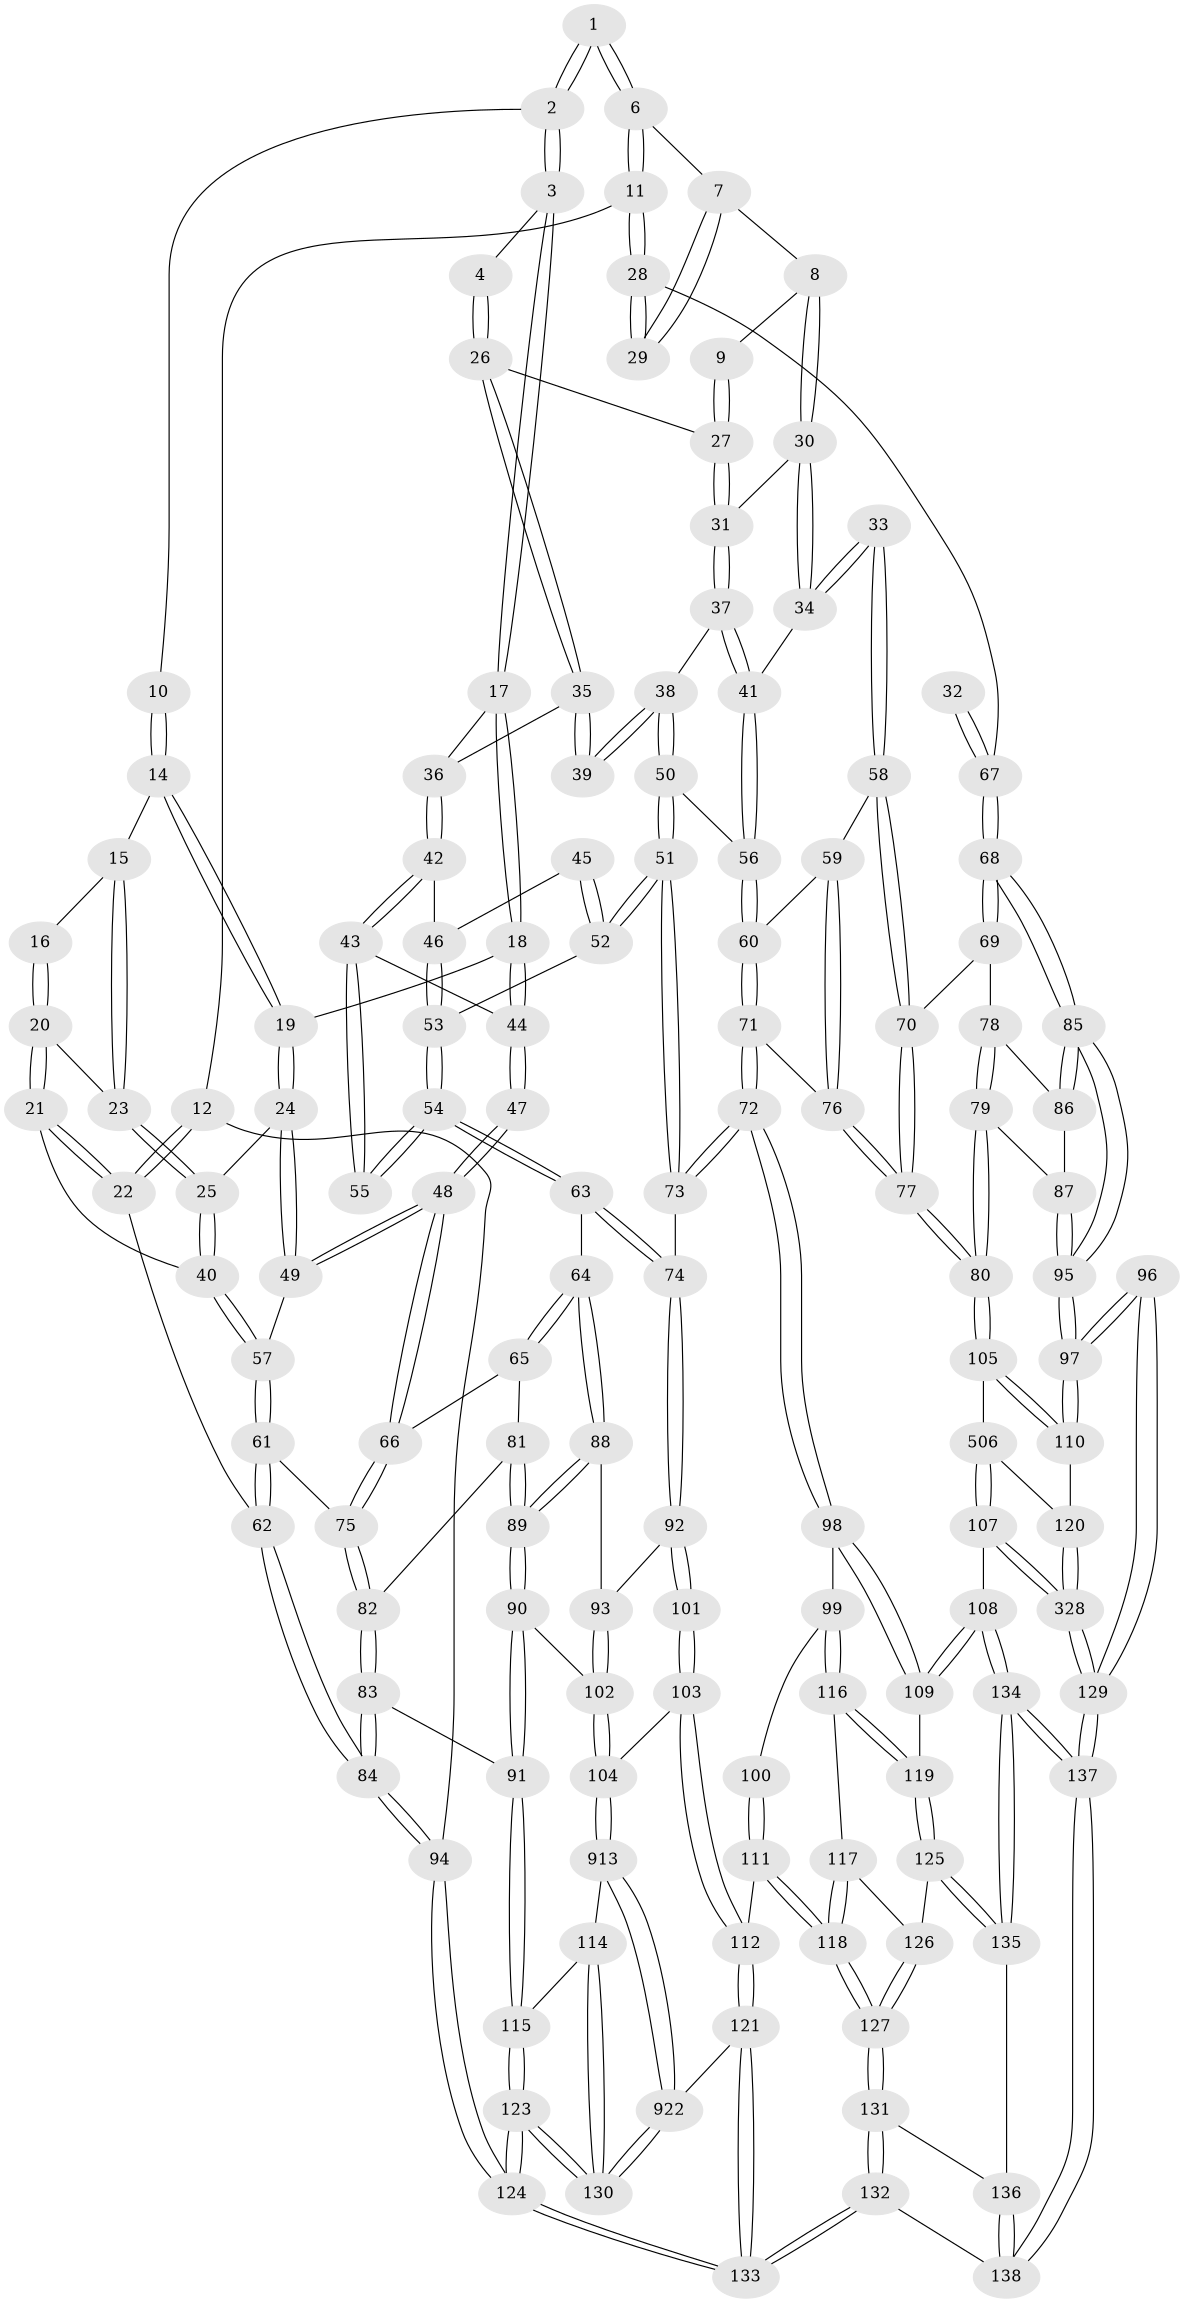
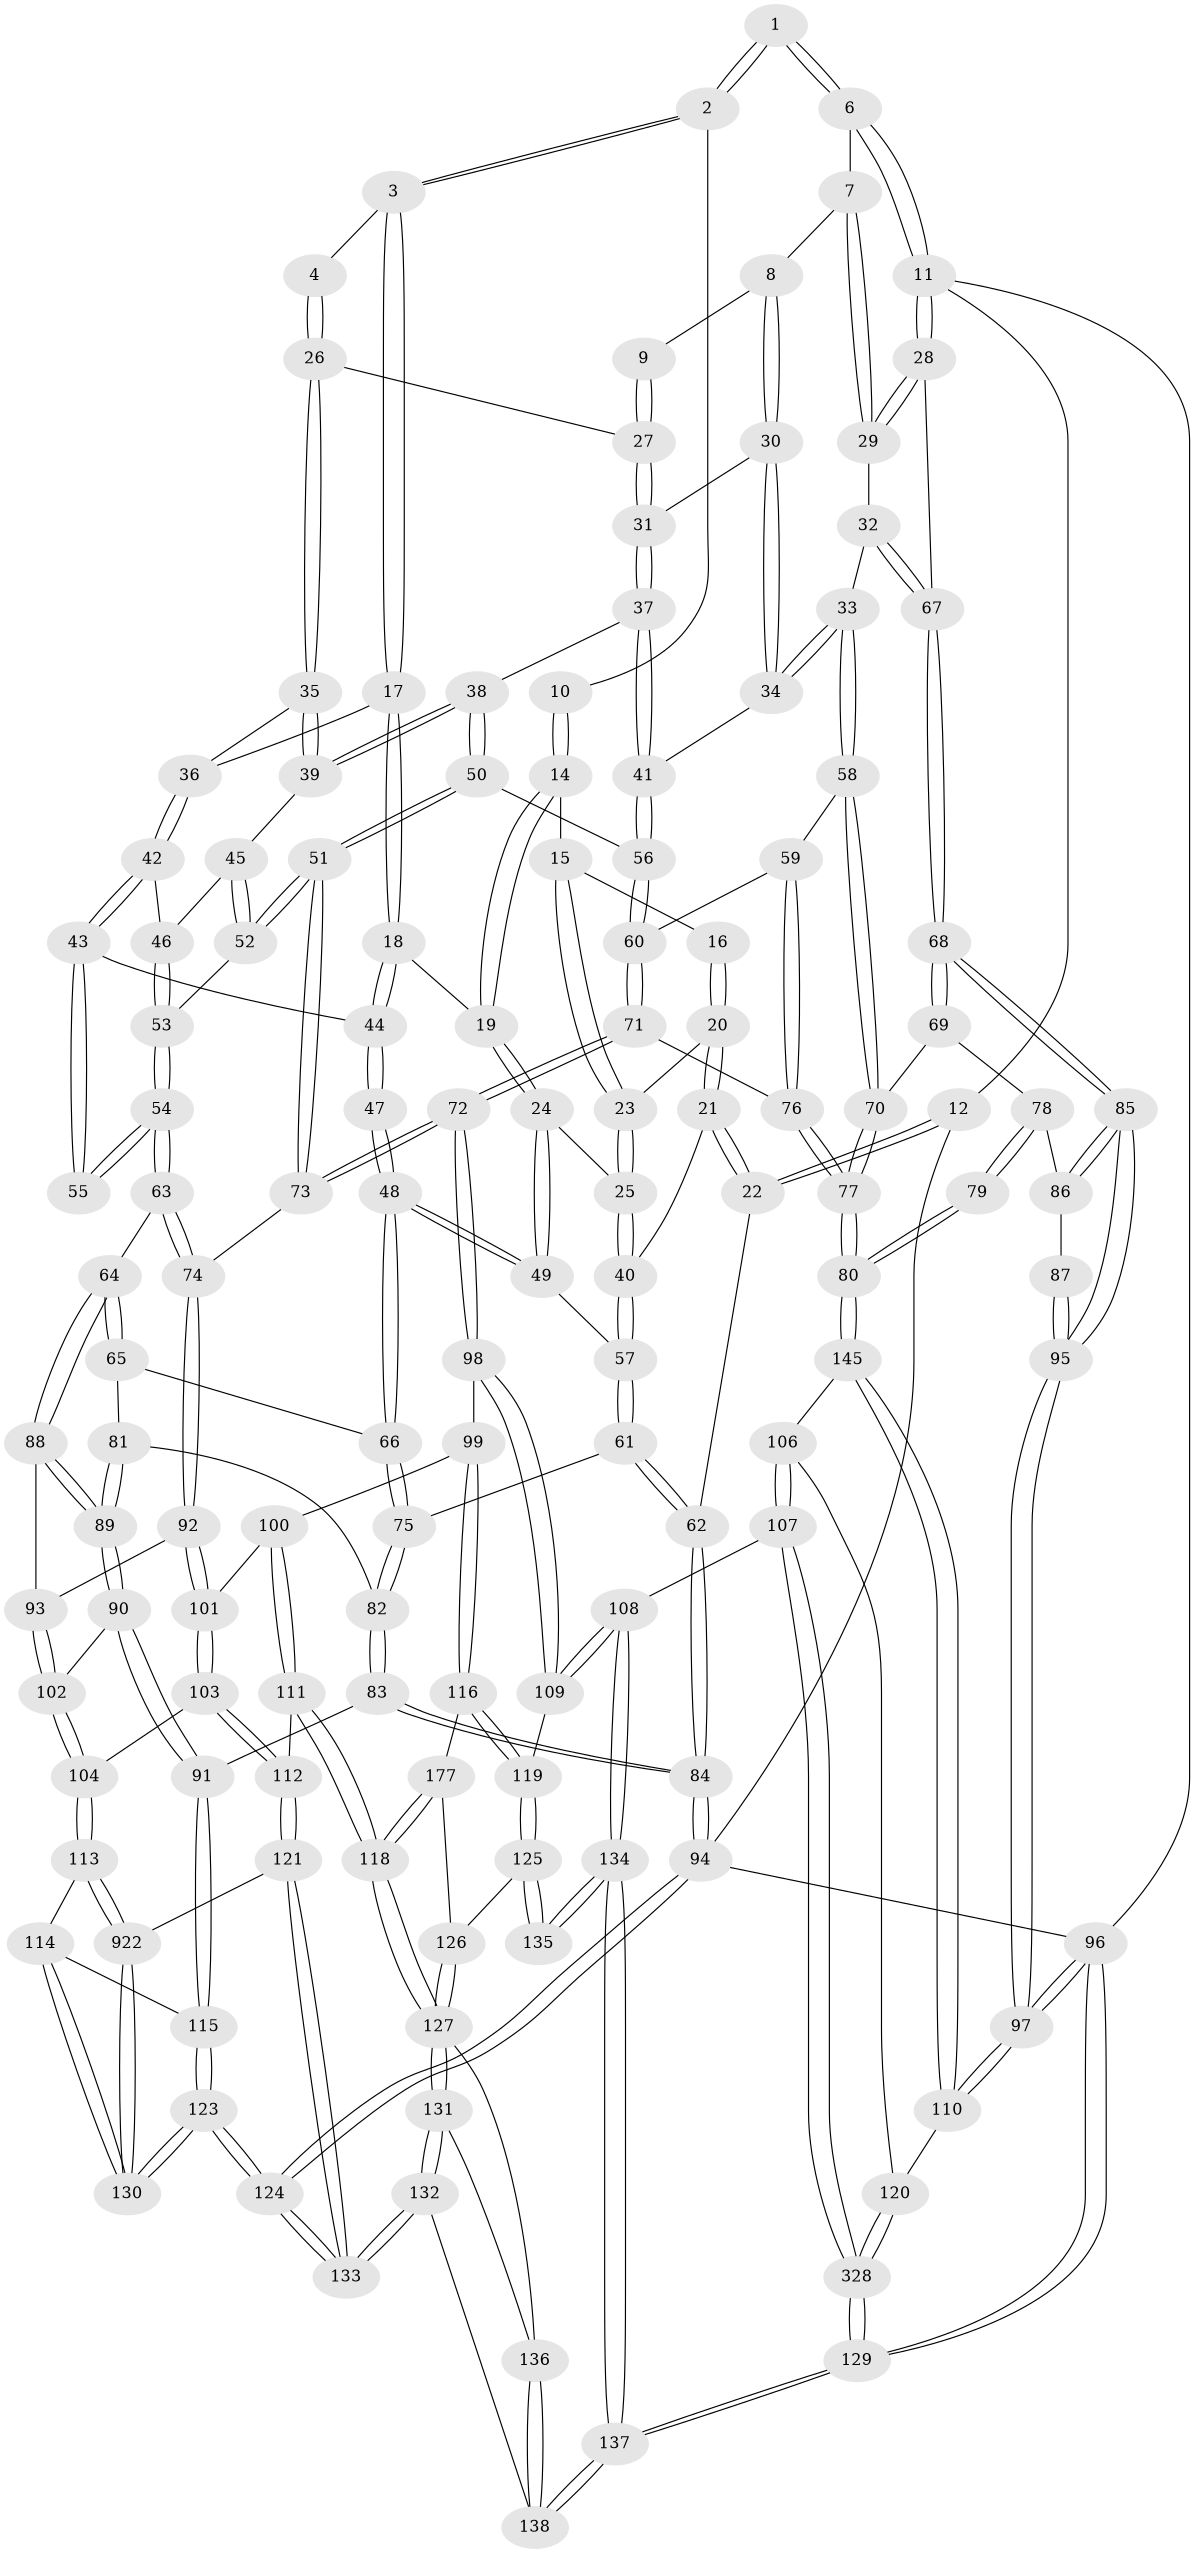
edge "29" -- "32": added
edge "32" -- "33": added
edge "39" -- "45": added
edge "11" -- "96": added
edge "79" -- "87": removed
node "105": label "105" -> "145"
node "506": label "506" -> "106"
edge "100" -- "101": added
node "913": label "913" -> "113"
node "117": label "117" -> "177"
edge "94" -- "96": added
edge "135" -- "136": now "127" -- "136"
